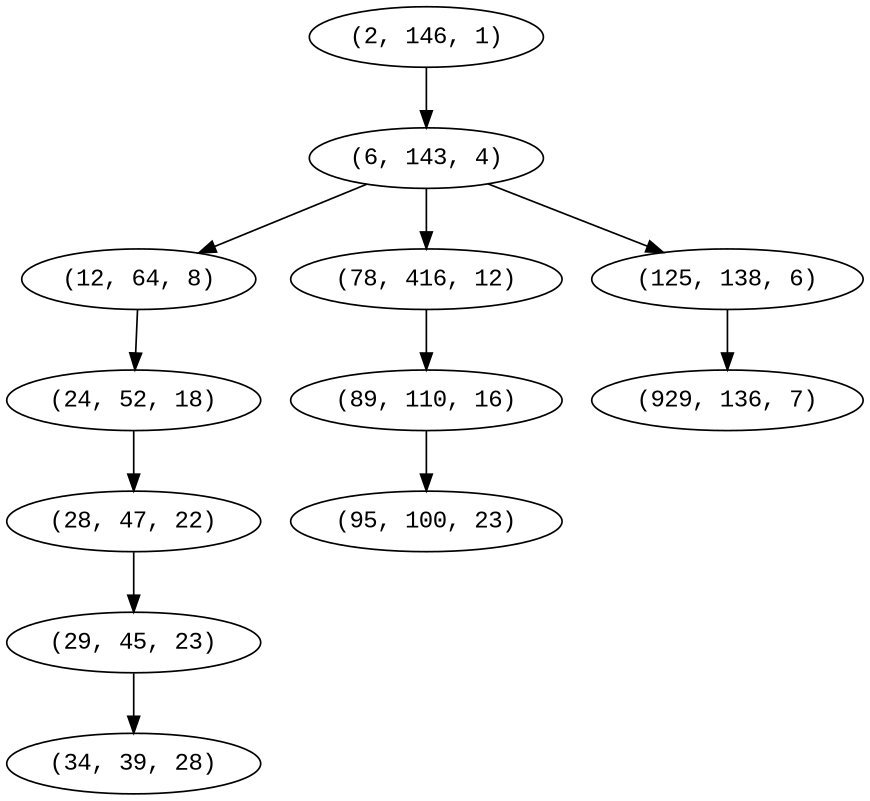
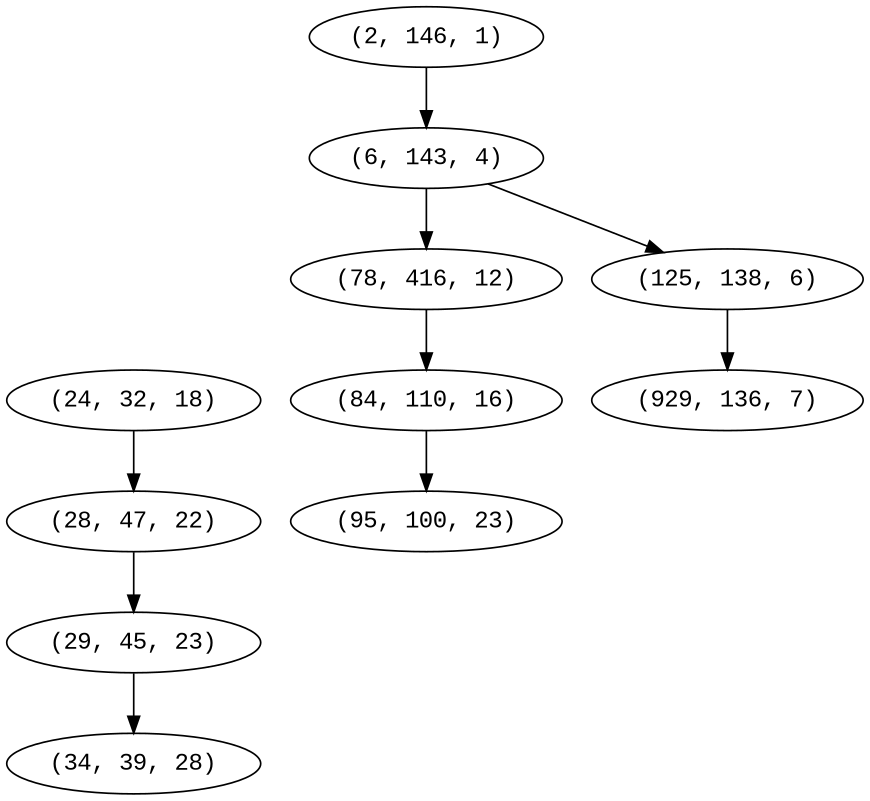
node "(12, 64, 8)": removed
node "(24, 52, 18)": label "(24, 52, 18)" -> "(24, 32, 18)"
node "(89, 110, 16)": label "(89, 110, 16)" -> "(84, 110, 16)"
